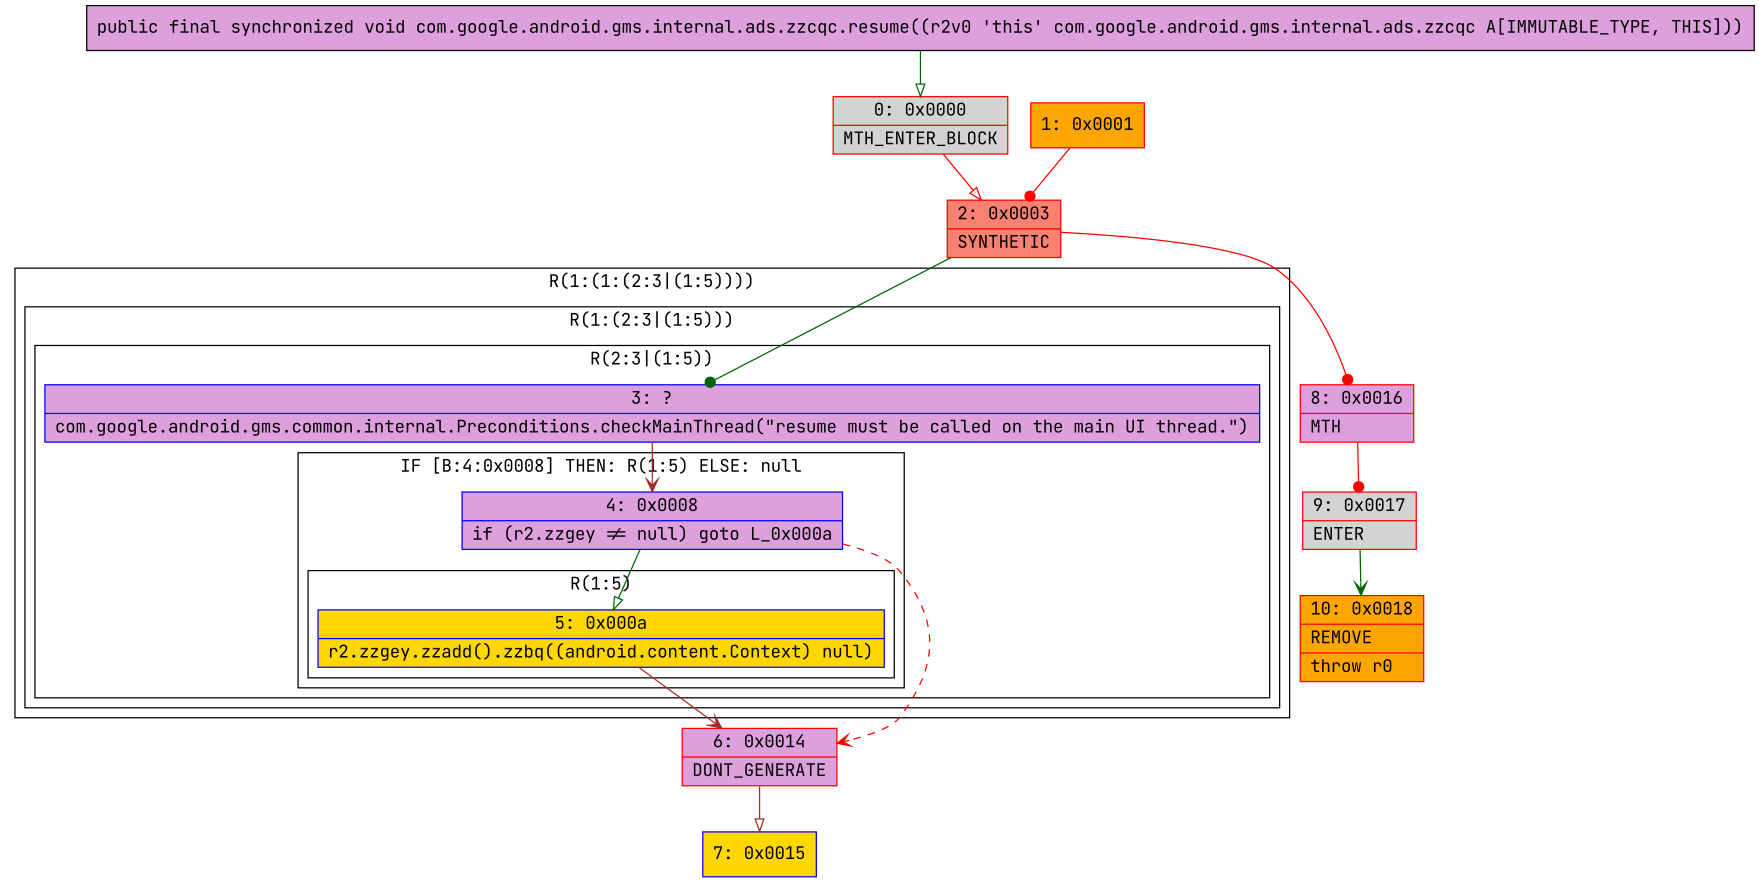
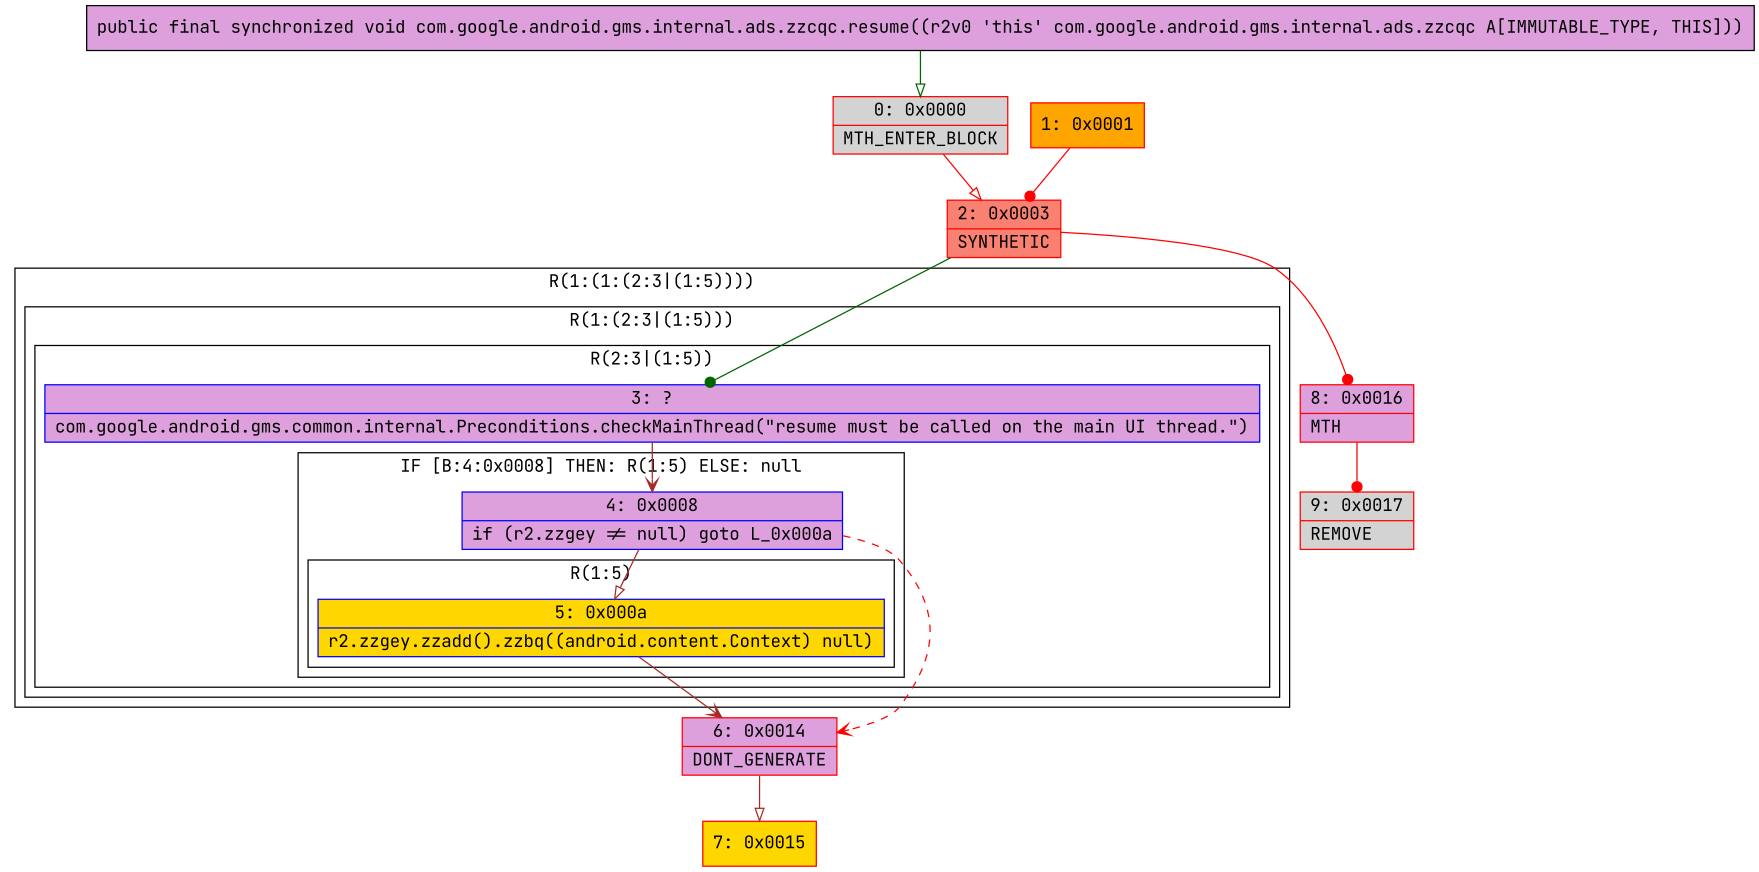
node "9: 0x0017": text "ENTER" -> "REMOVE"
edge "4: 0x0008" -> "5: 0x000a": color darkgreen -> brown
node "10: 0x0018": removed
node "7: 0x0015": color blue -> red
